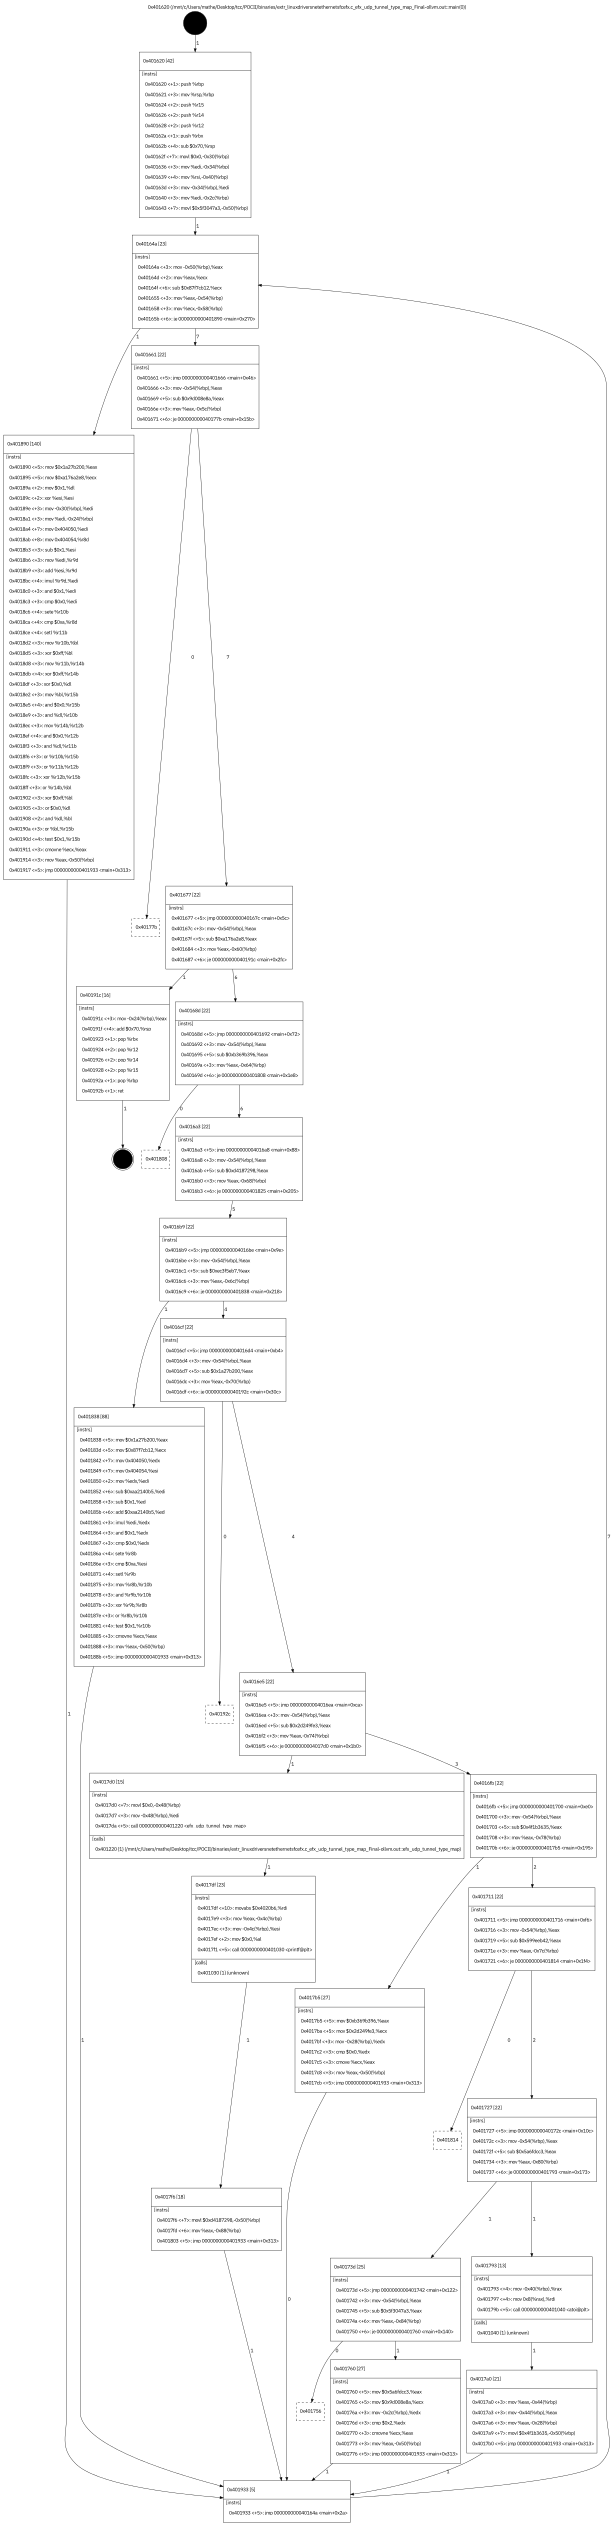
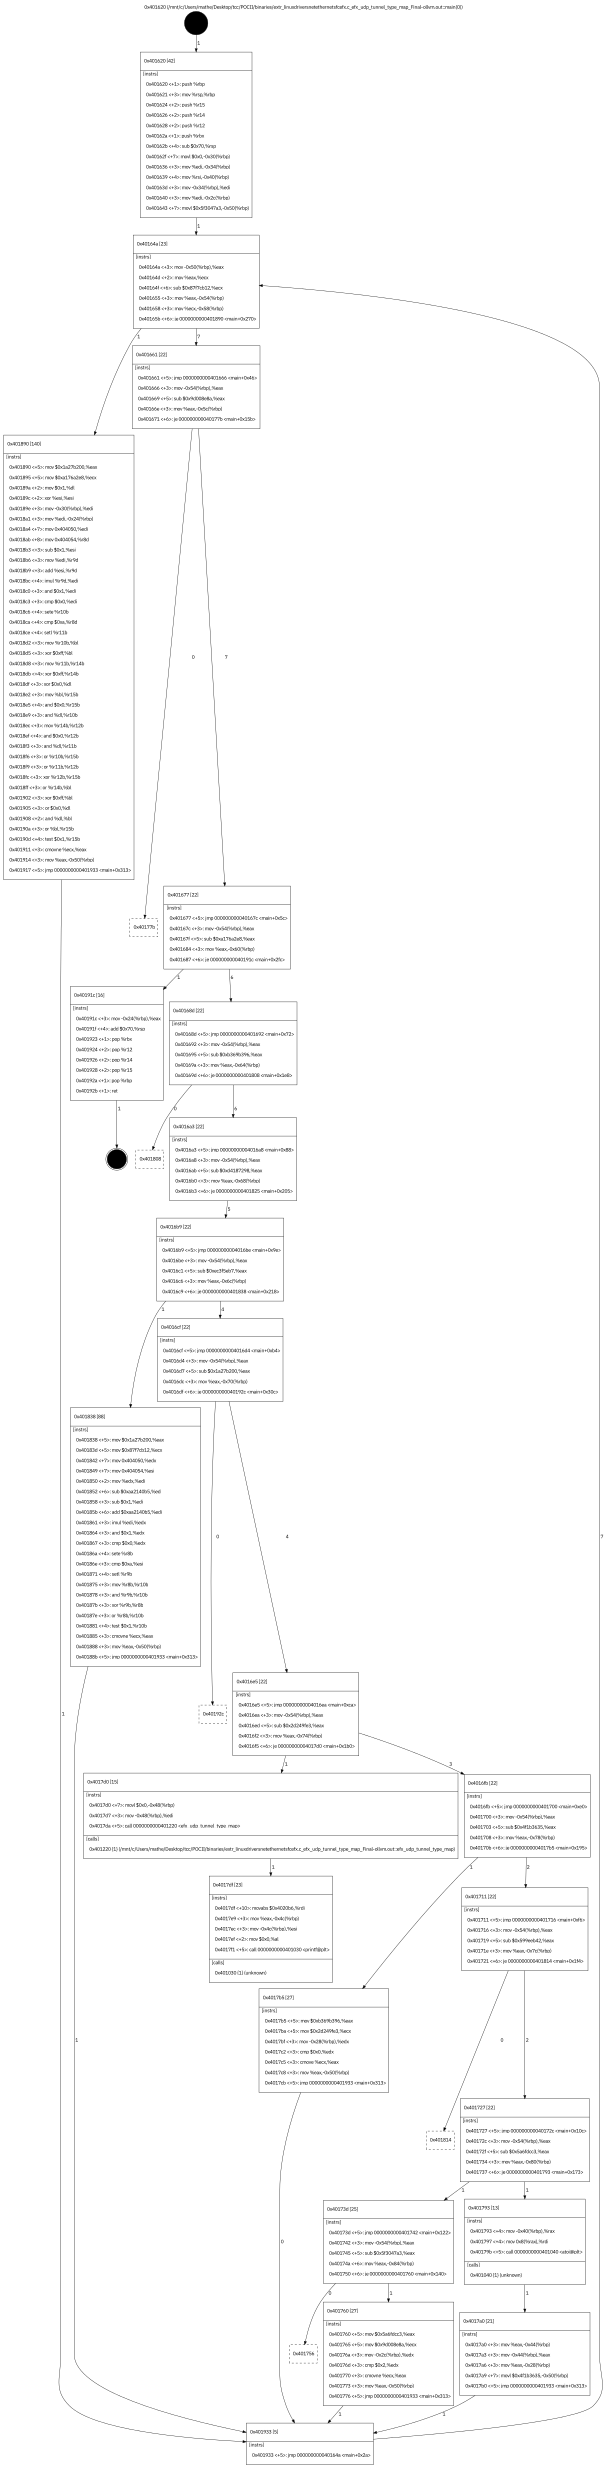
node "0x4017f6 [18]": removed
